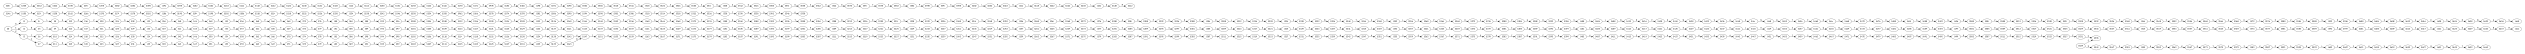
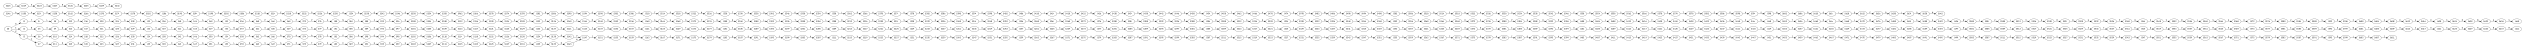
edge "S350" -> "S354": added, label "I"
edge "S539" -> "S535": reversed
edge "S611" -> "S615": removed, label "H"
